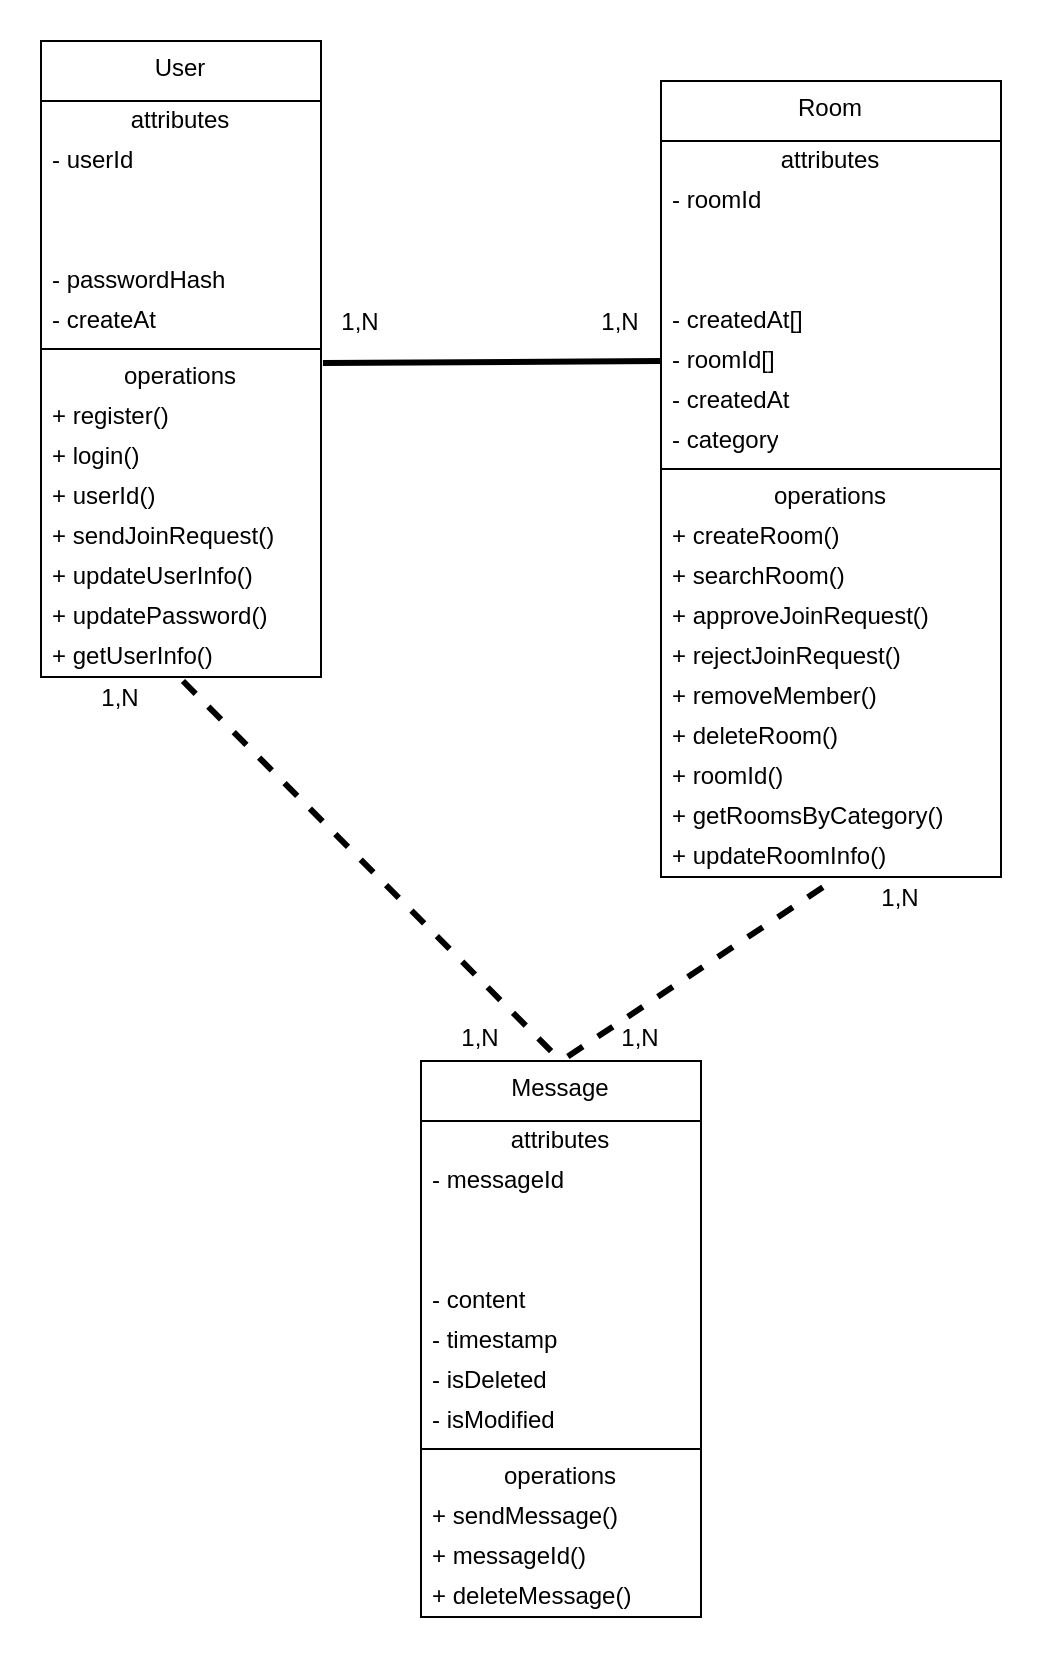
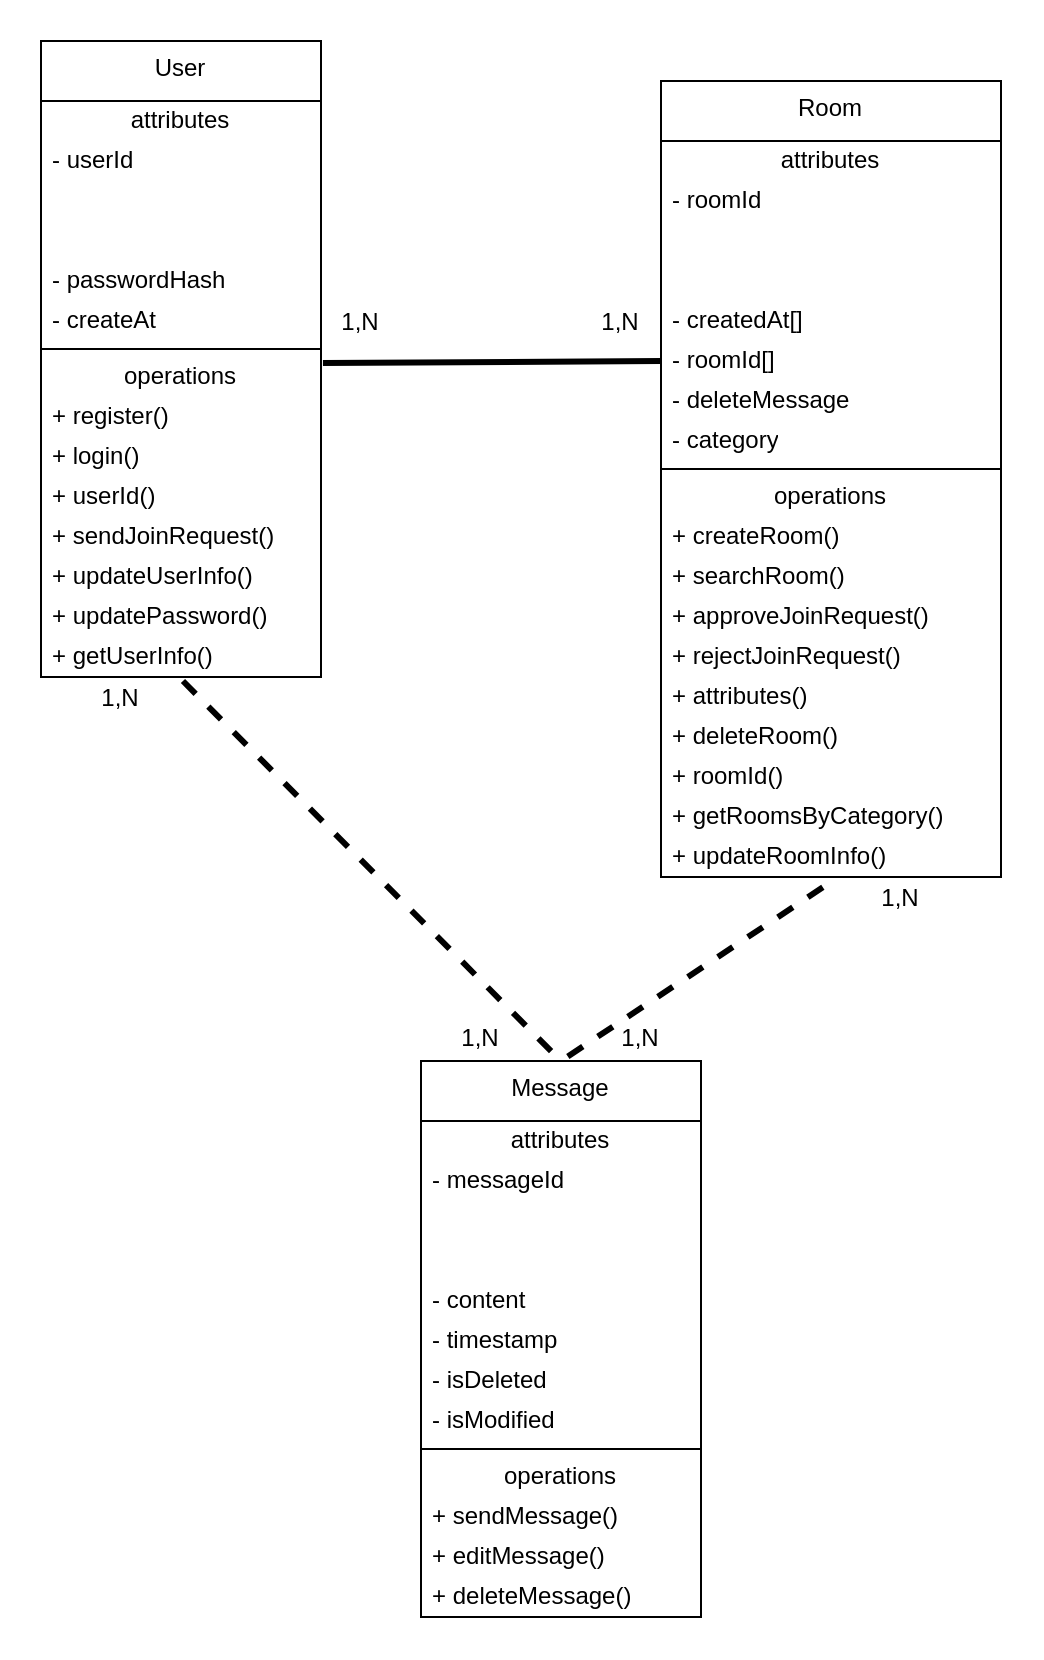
node "- createdAt": label "- createdAt" -> "- deleteMessage"
node "+ removeMember()": label "+ removeMember()" -> "+ attributes()"
node "+ messageId()": label "+ messageId()" -> "+ editMessage()"
